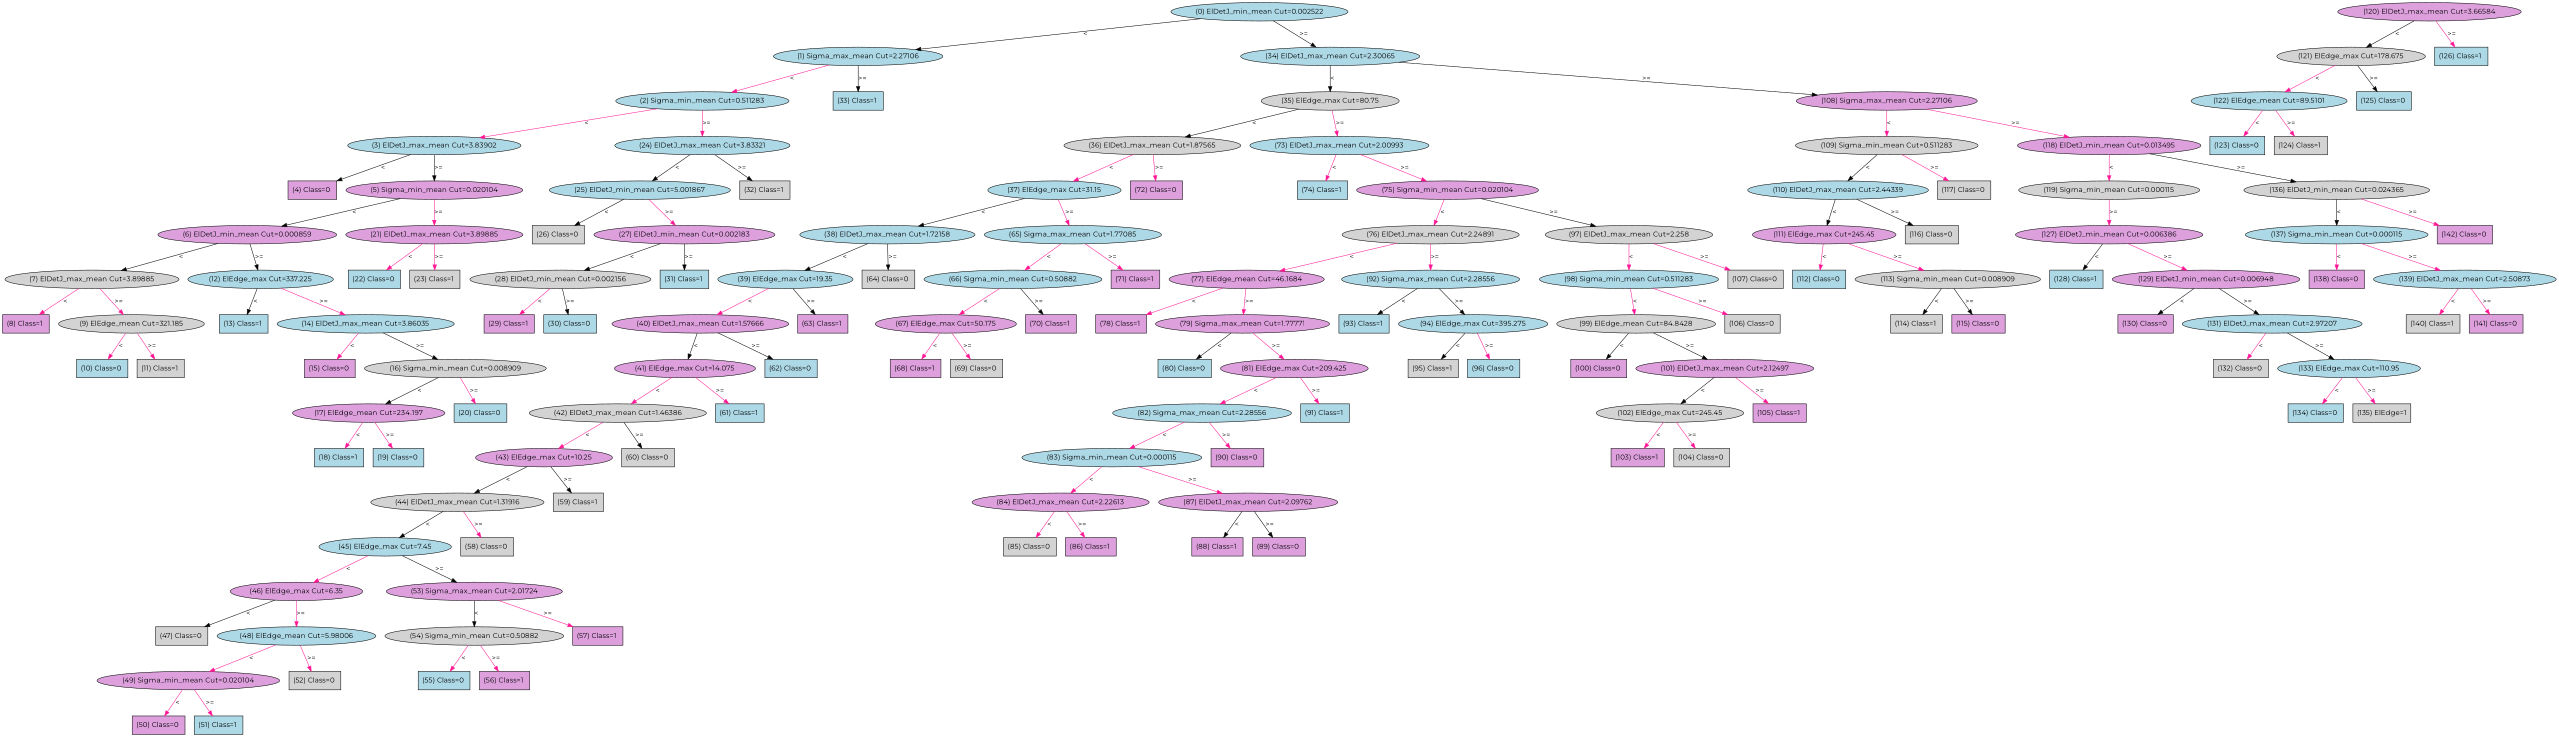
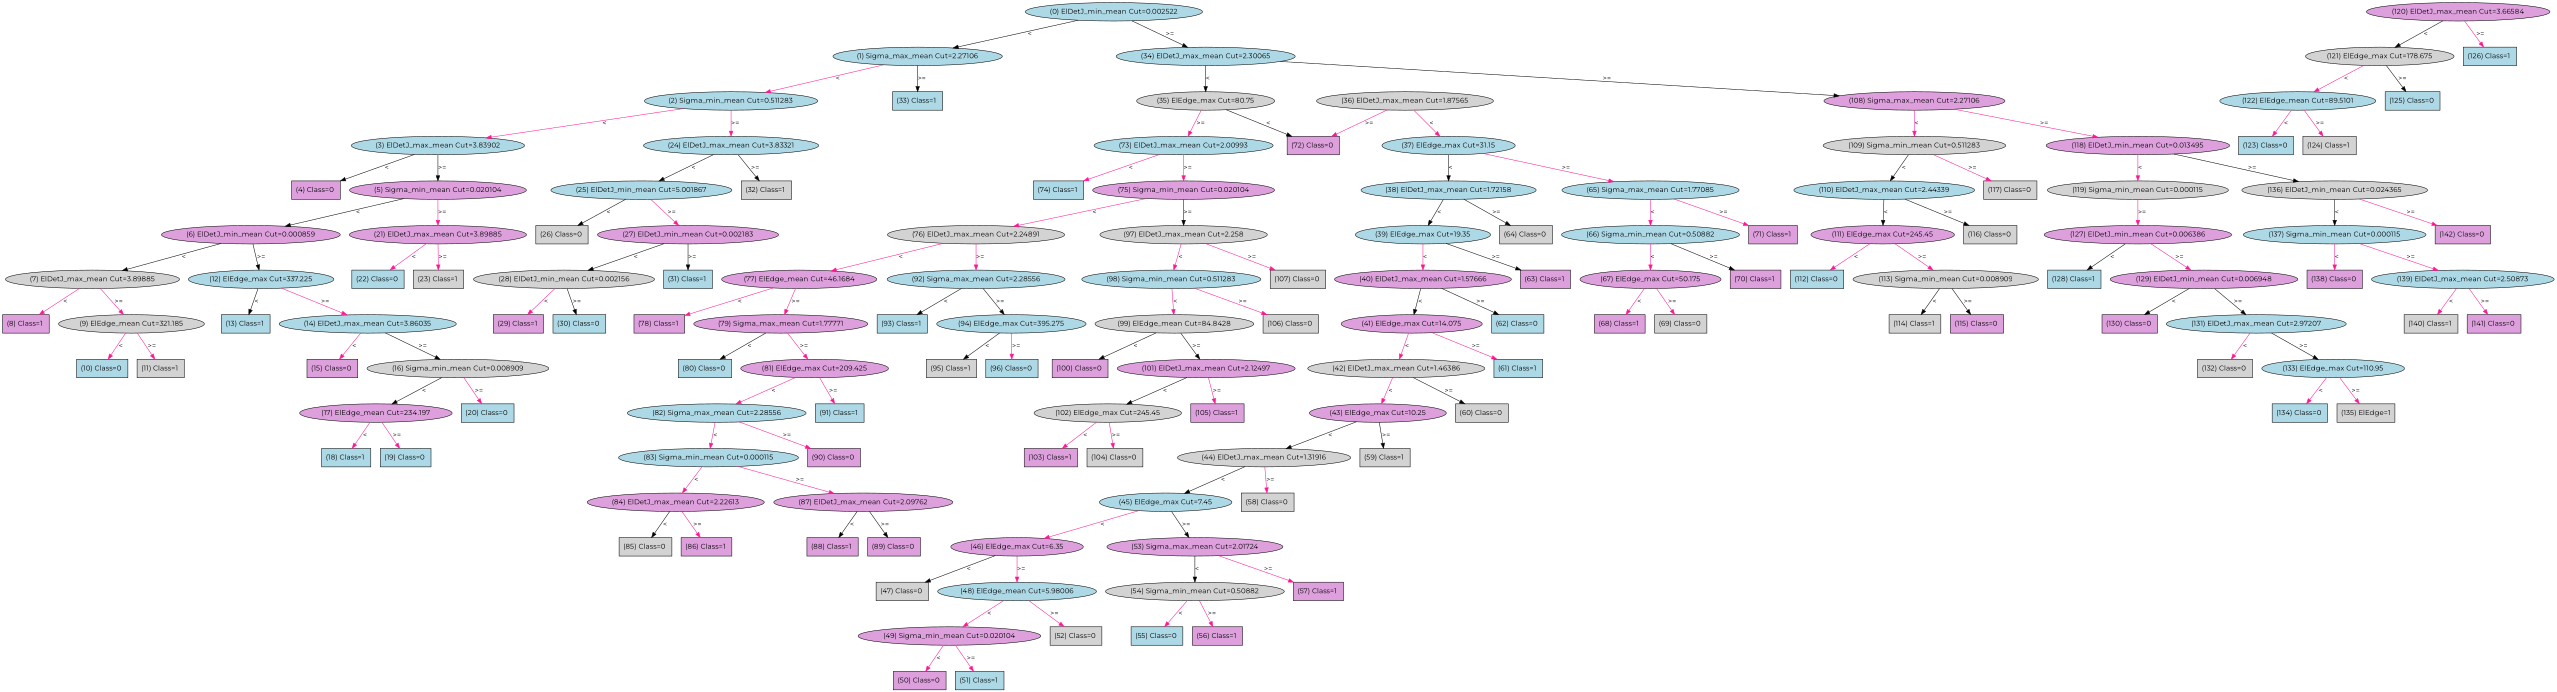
edge "(35) ElEdge_max Cut=80.75" -> "(36) ElDetJ_max_mean Cut=1.87565": now "(35) ElEdge_max Cut=80.75" -> "(72) Class=0"
edge "(84) ElDetJ_max_mean Cut=2.22613" -> "(85) Class=0": color deeppink -> black
